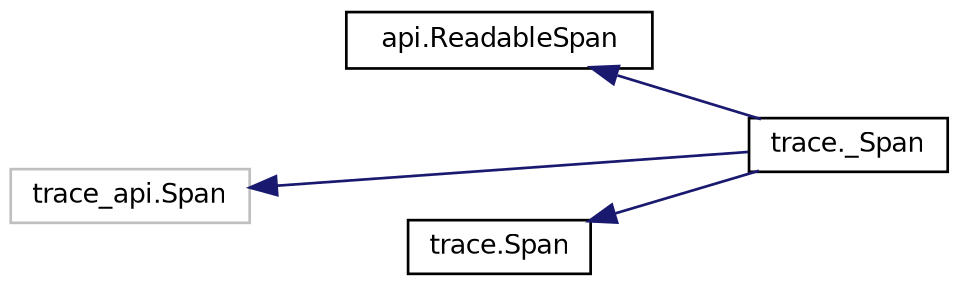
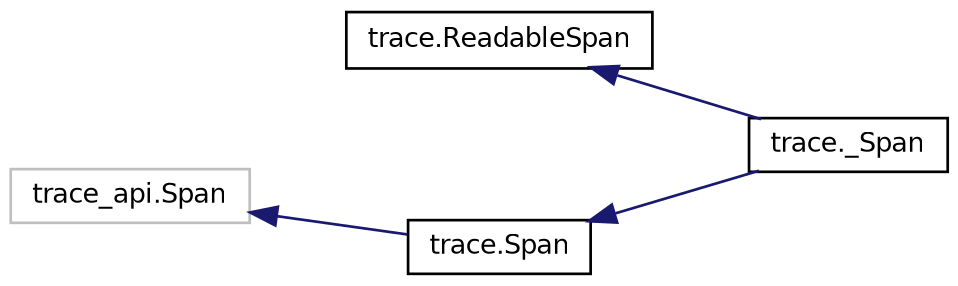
node "api.ReadableSpan": label "api.ReadableSpan" -> "trace.ReadableSpan"
edge "trace._Span" -> "trace_api.Span": now "trace.Span" -> "trace_api.Span"
